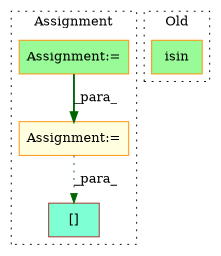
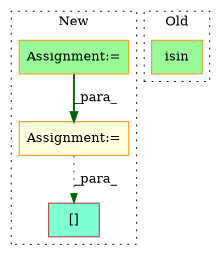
cluster "Assignment": label "Assignment" -> "New"
